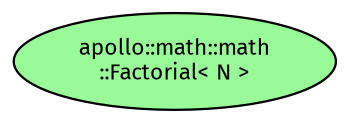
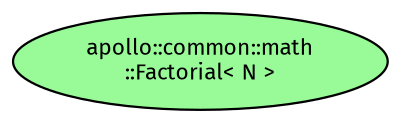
node "apollo::math::math ::Factorial< N >": label "apollo::math::math ::Factorial< N >" -> "apollo::common::math ::Factorial< N >"
